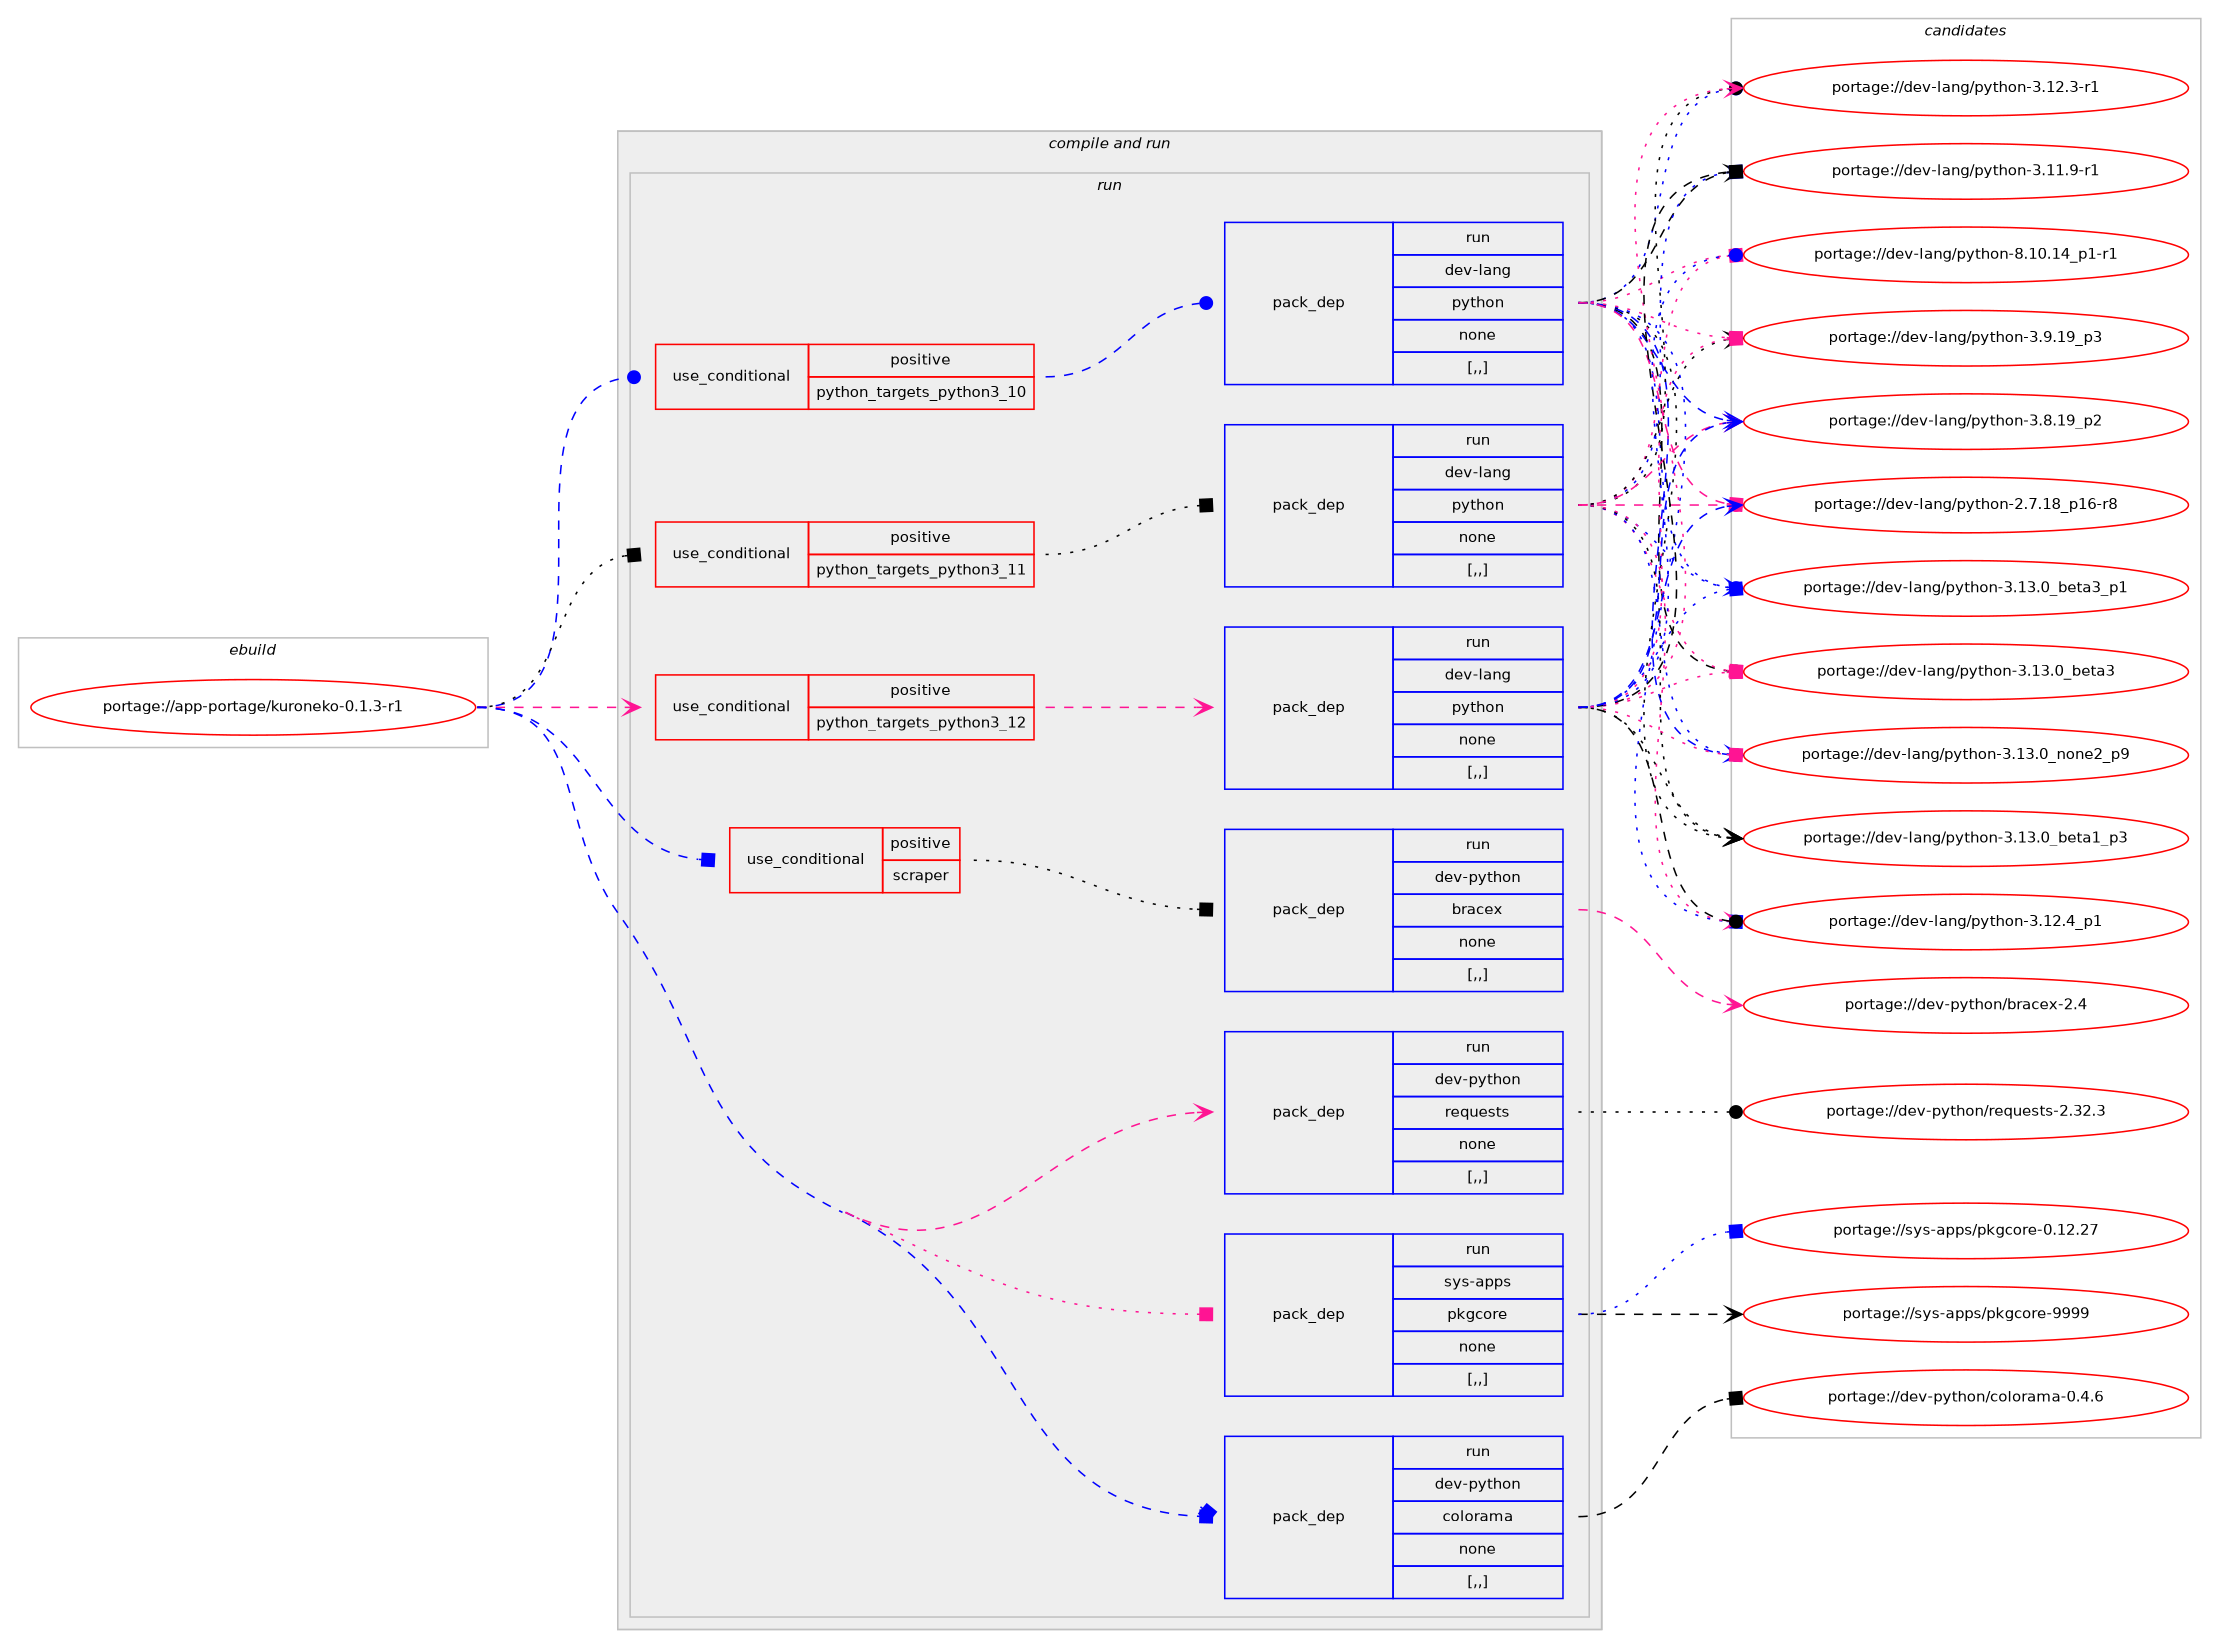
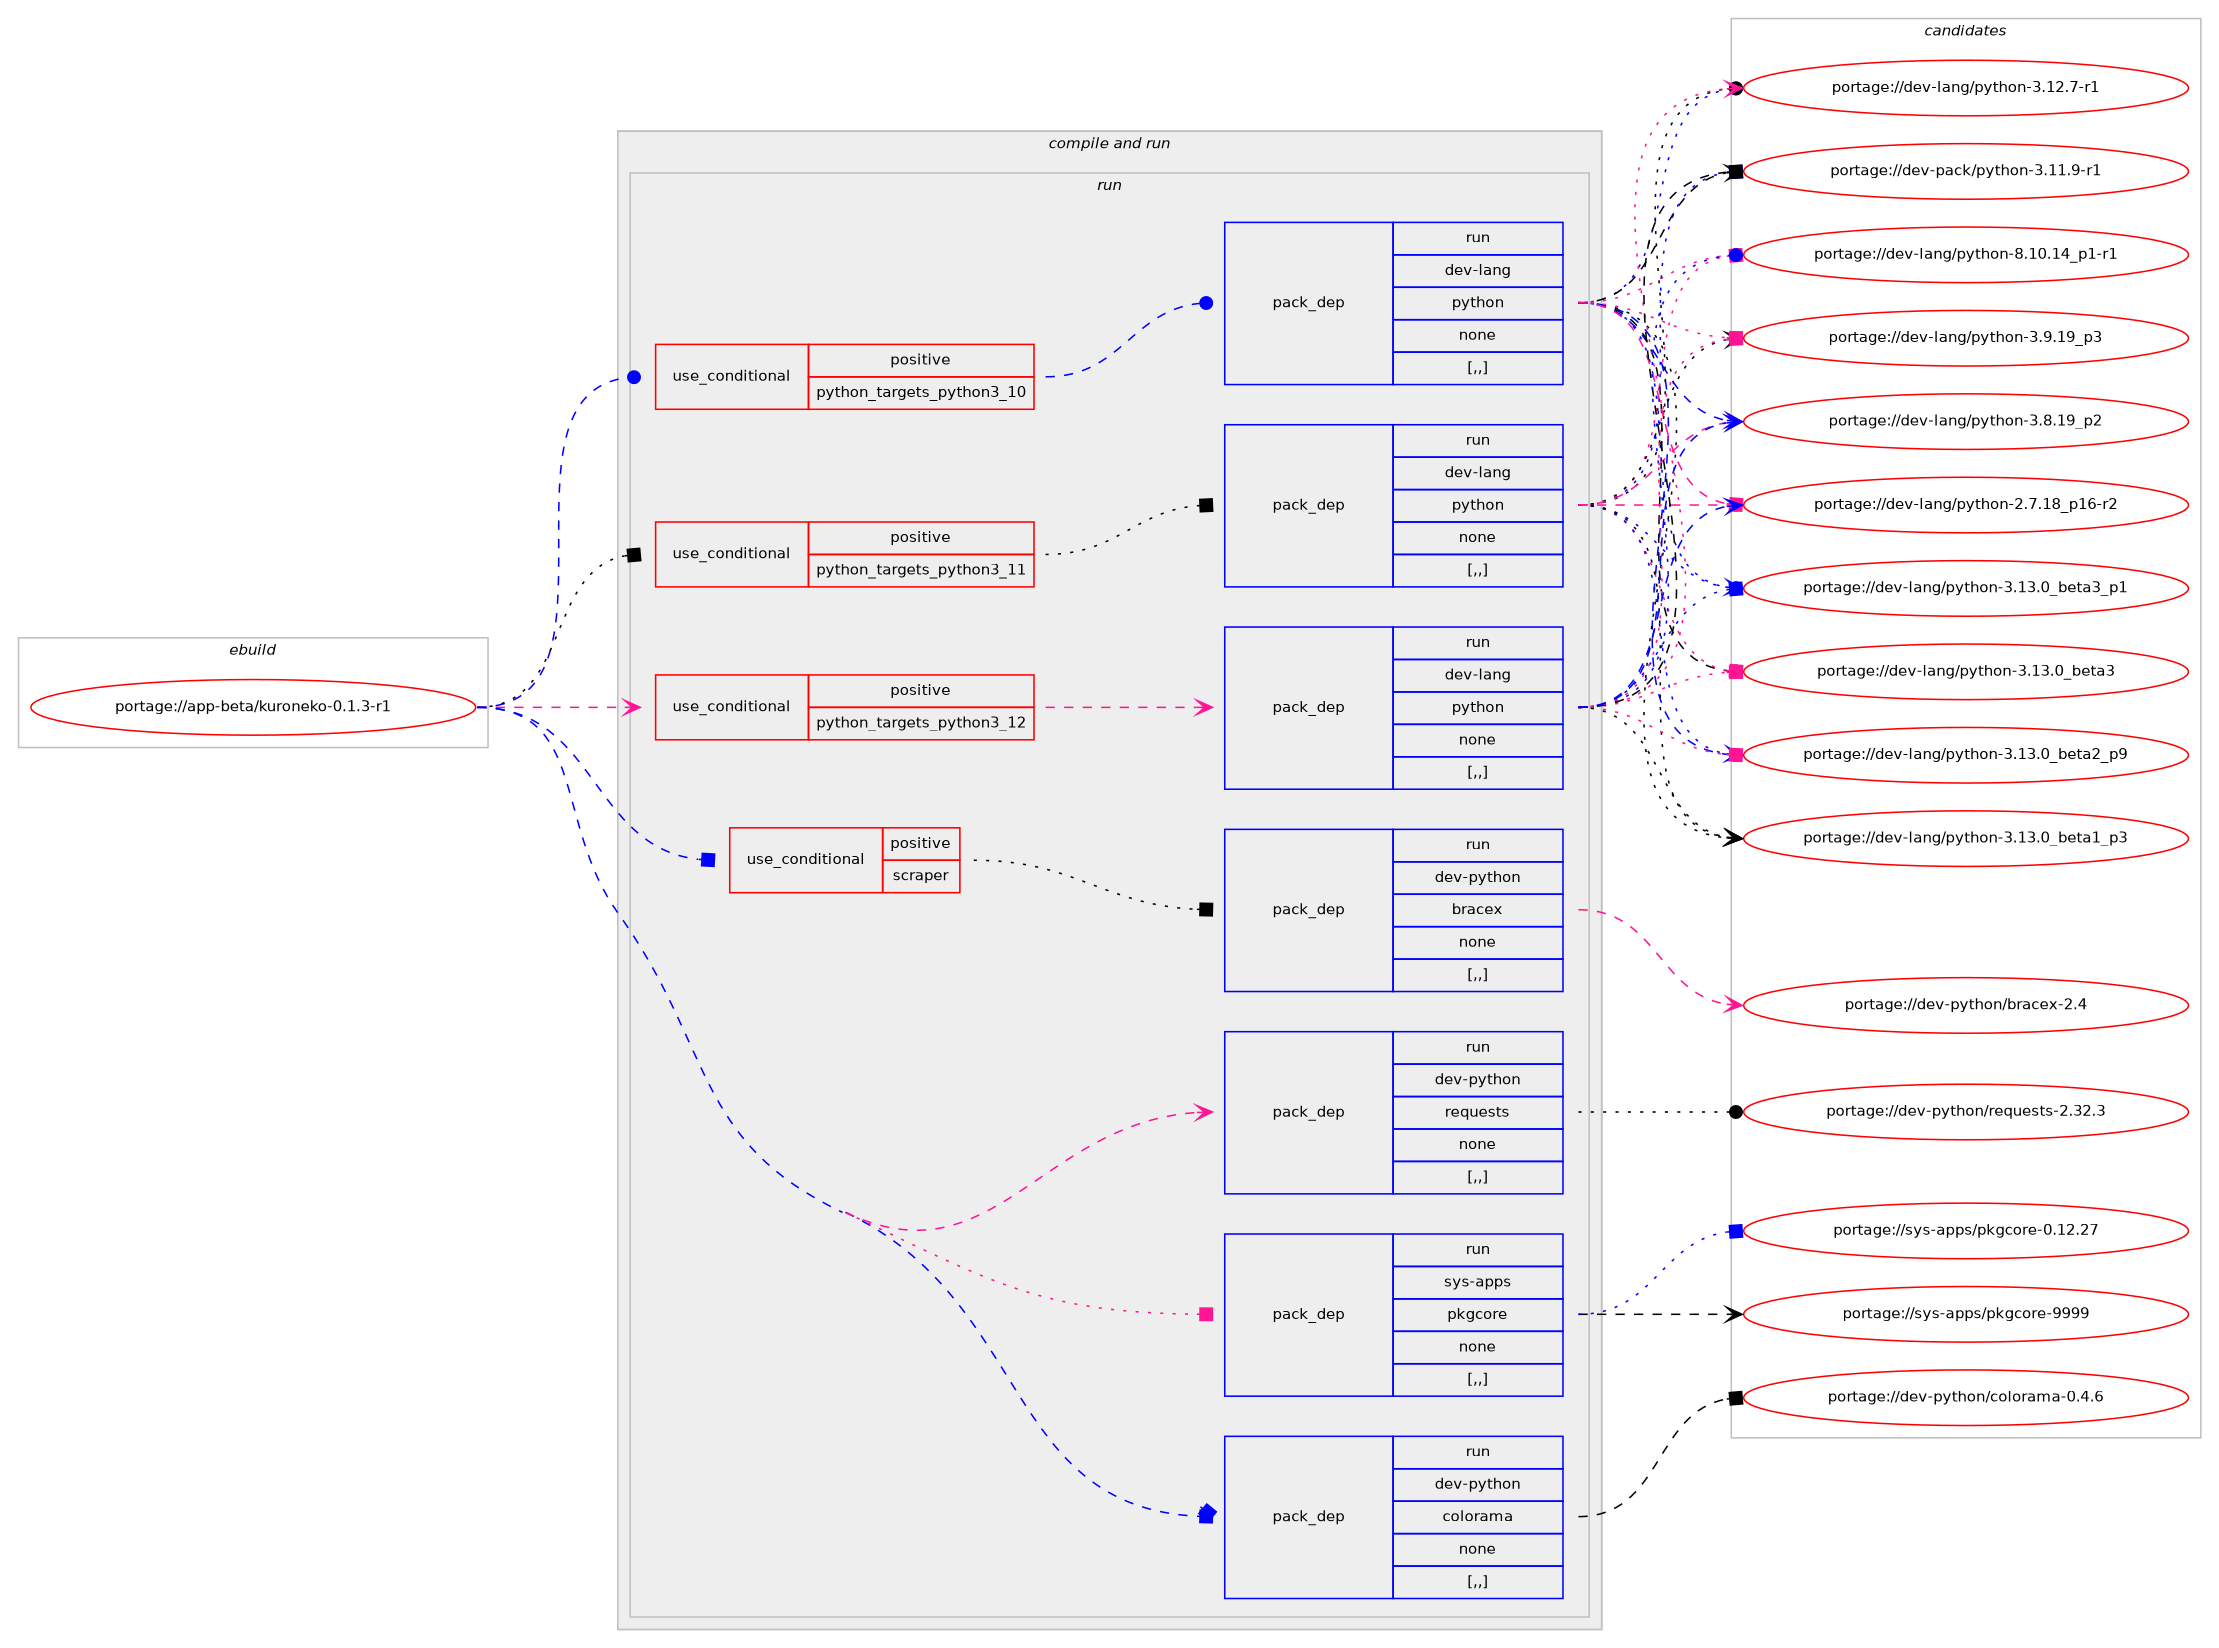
node "portage://dev-lang/python-3.12.3-r1": label "portage://dev-lang/python-3.12.3-r1" -> "portage://dev-lang/python-3.12.7-r1"
node "portage://dev-lang/python-3.11.9-r1": label "portage://dev-lang/python-3.11.9-r1" -> "portage://dev-pack/python-3.11.9-r1"
node "portage://dev-lang/python-2.7.18_p16-r8": label "portage://dev-lang/python-2.7.18_p16-r8" -> "portage://dev-lang/python-2.7.18_p16-r2"
node "portage://app-portage/kuroneko-0.1.3-r1": label "portage://app-portage/kuroneko-0.1.3-r1" -> "portage://app-beta/kuroneko-0.1.3-r1"
node "portage://dev-lang/python-3.13.0_none2_p9": label "portage://dev-lang/python-3.13.0_none2_p9" -> "portage://dev-lang/python-3.13.0_beta2_p9"
node "portage://dev-lang/python-3.12.4_p1": removed
